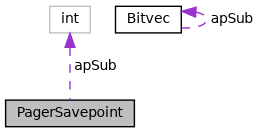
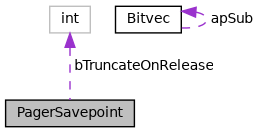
edge "PagerSavepoint" -> "int": label " apSub" -> " bTruncateOnRelease"
